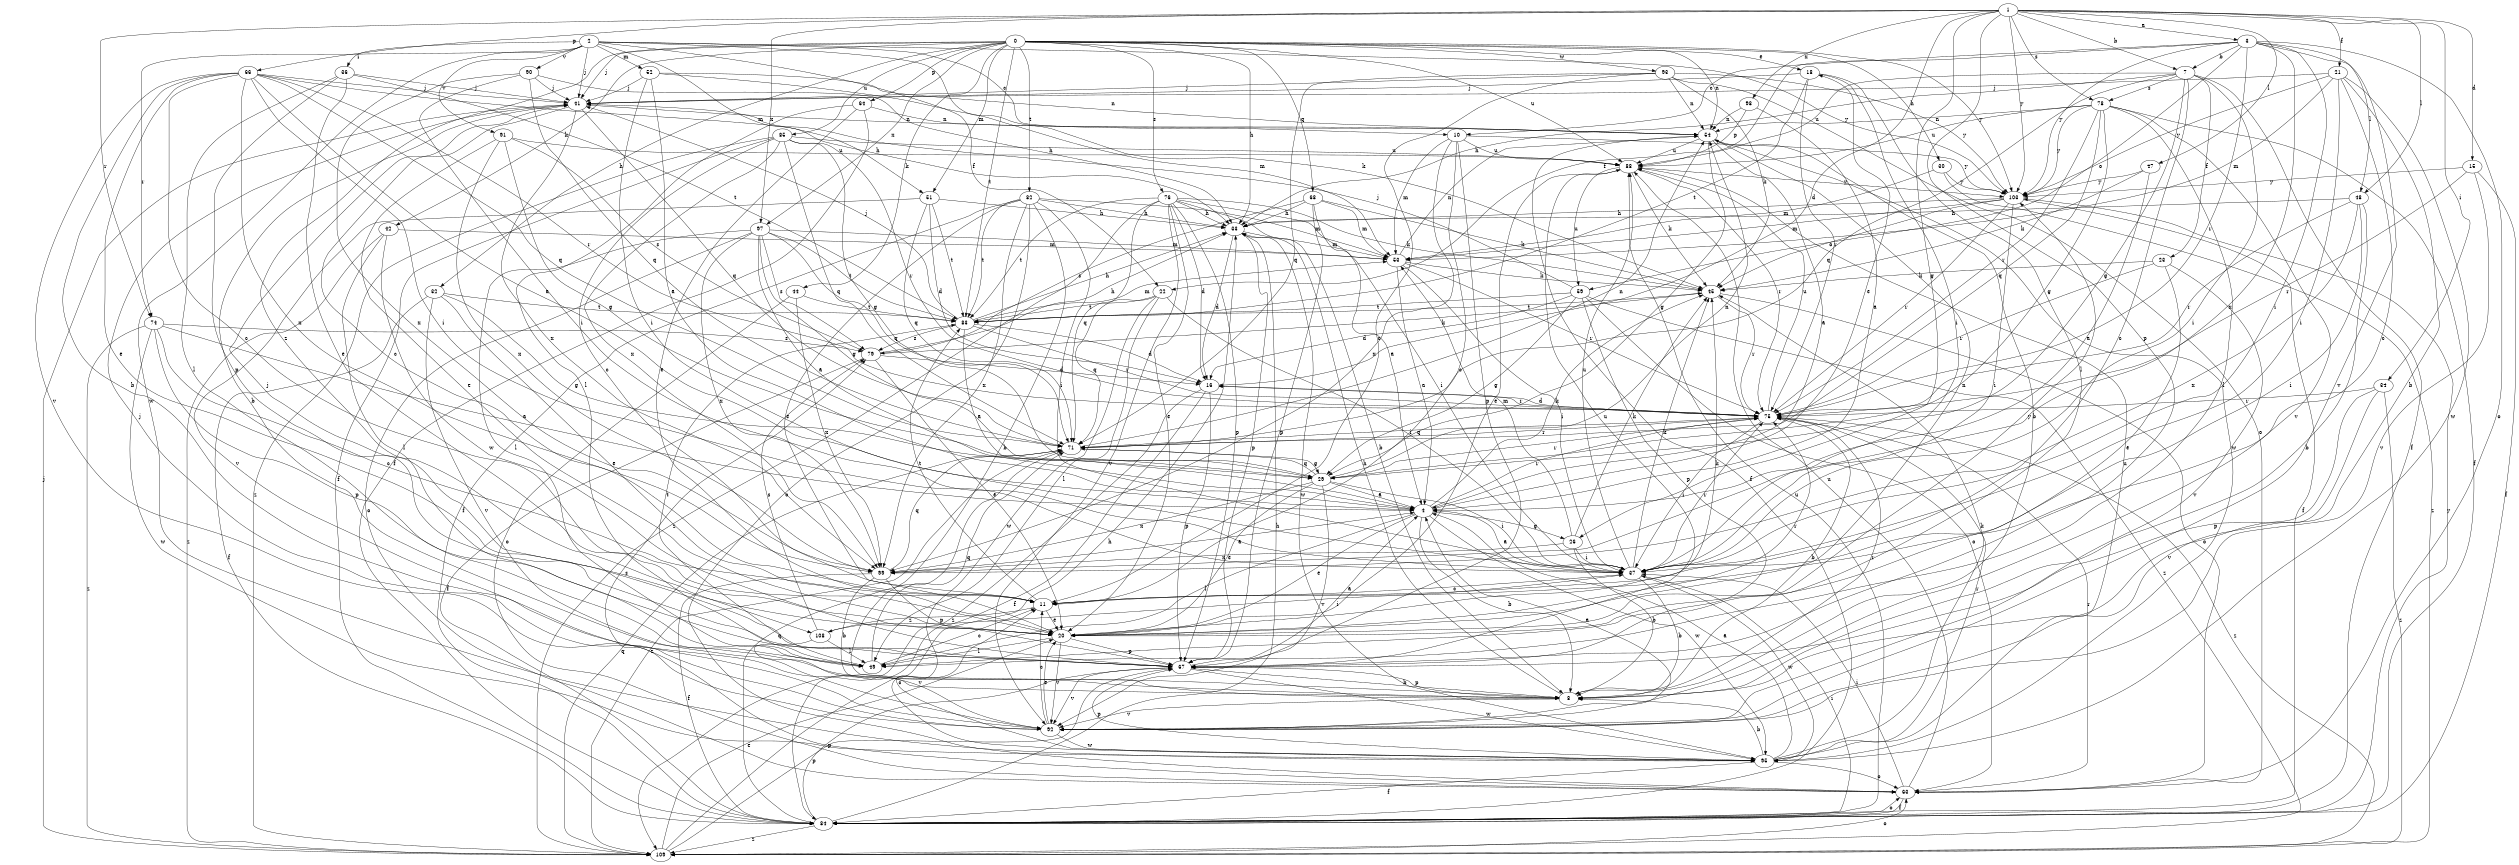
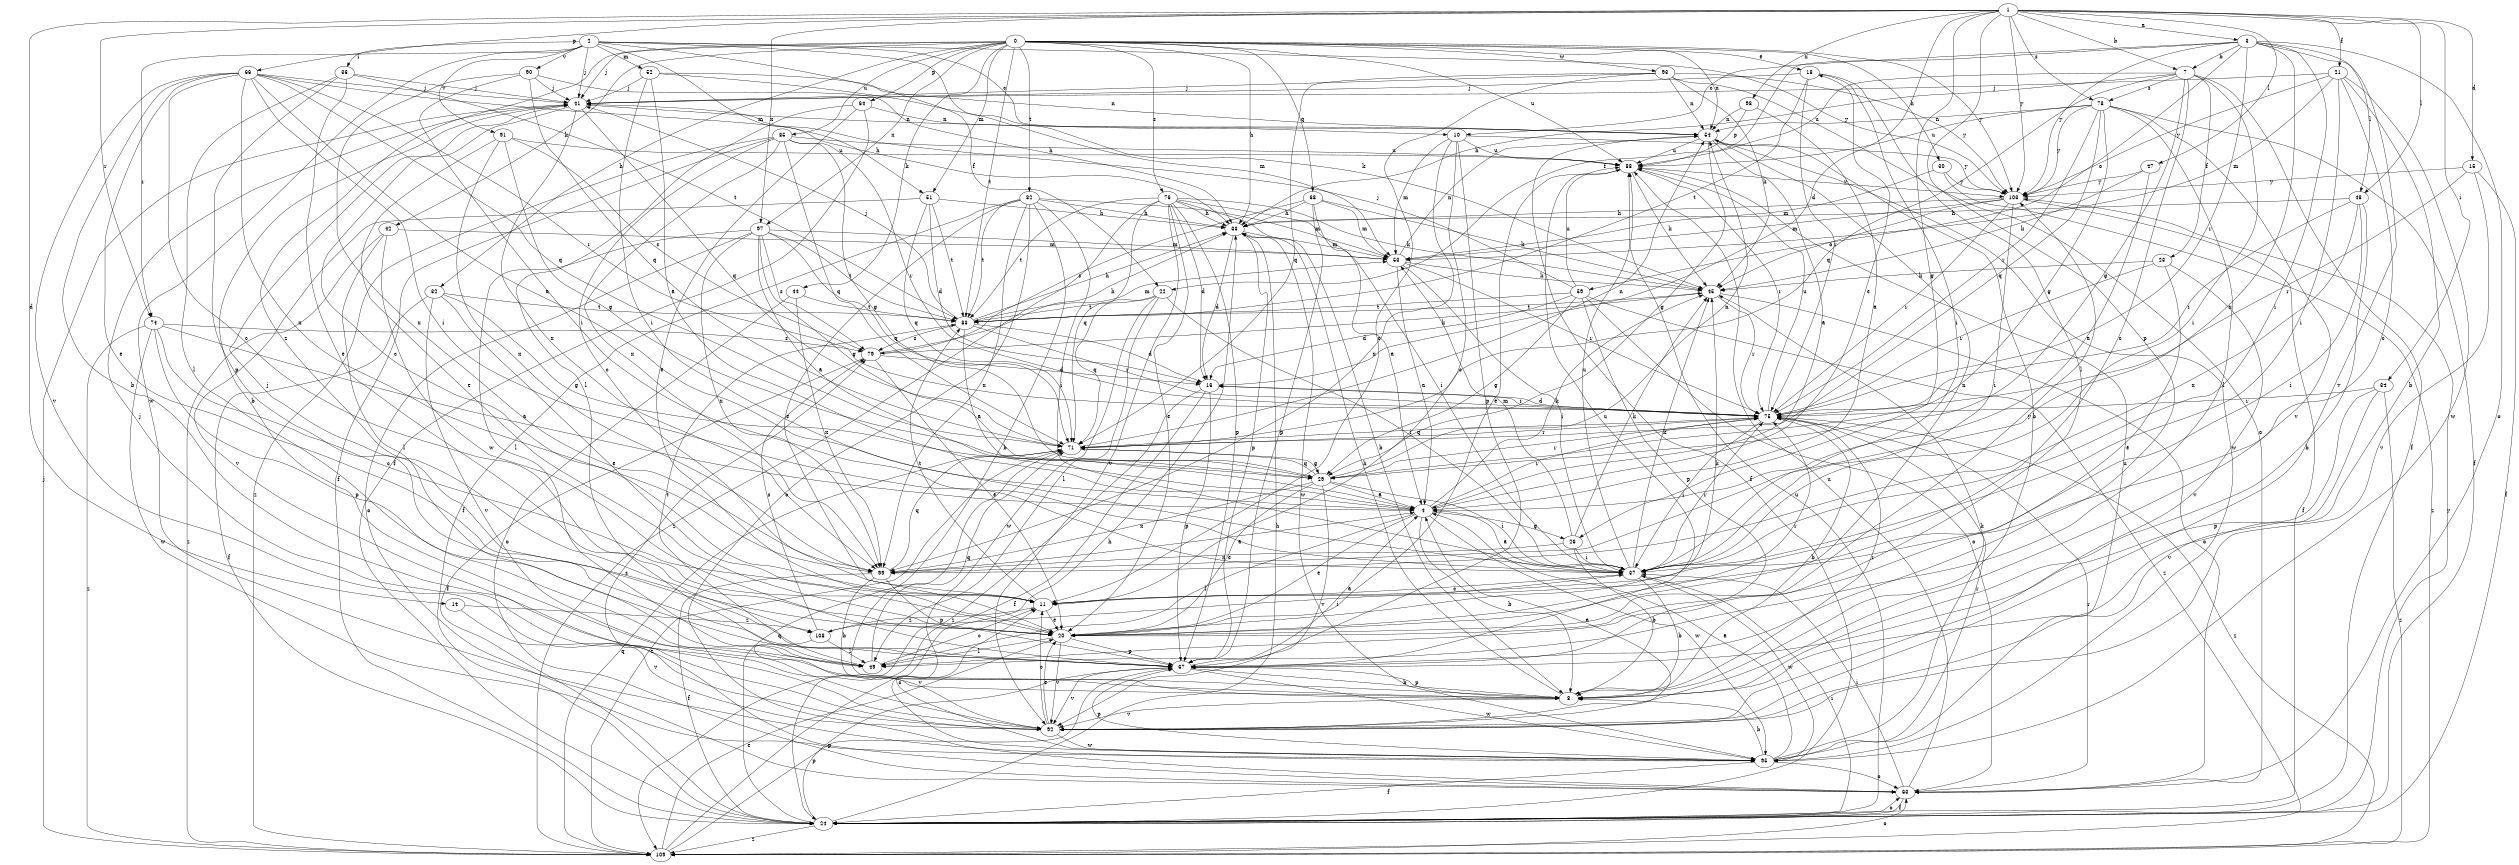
edge "88" -> "59": reversed
node "14": added
node "84": label "84" -> "24"
